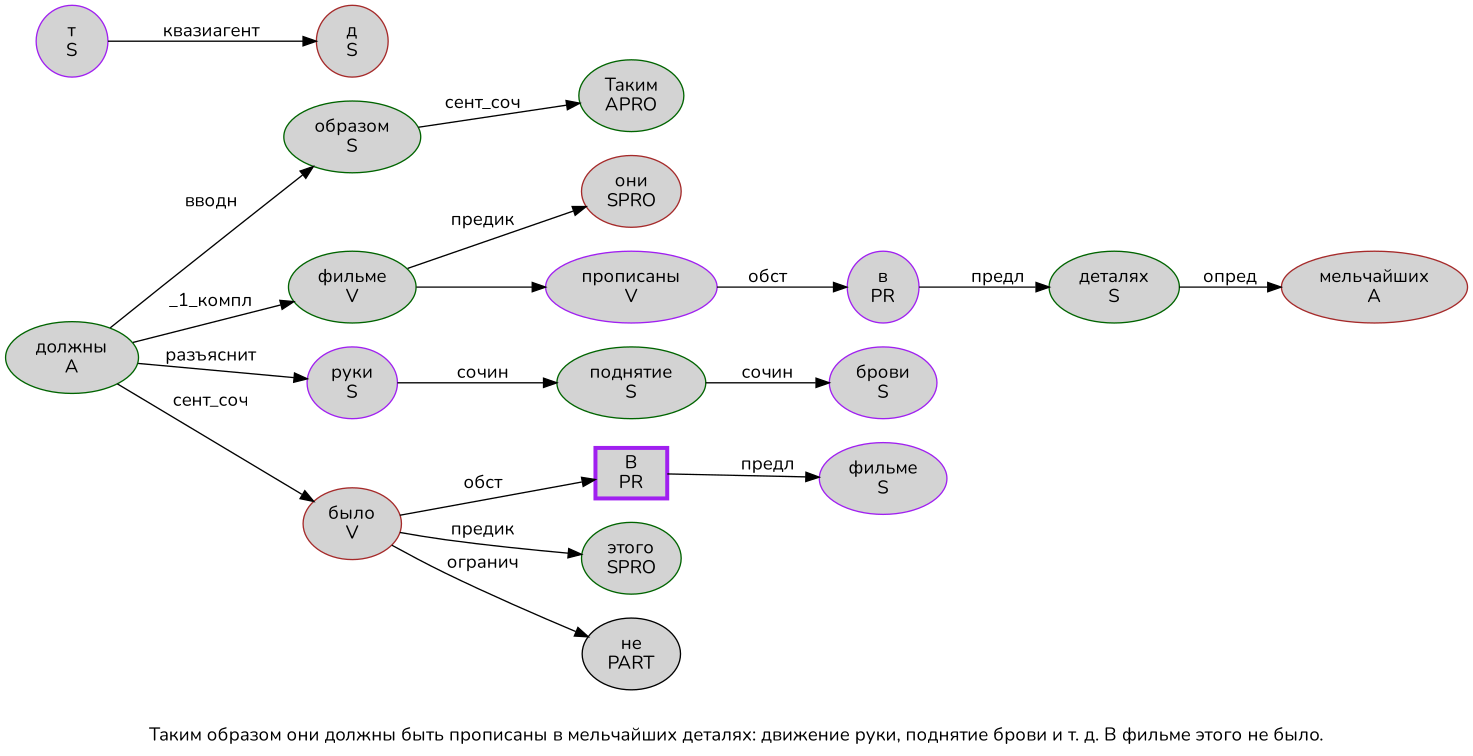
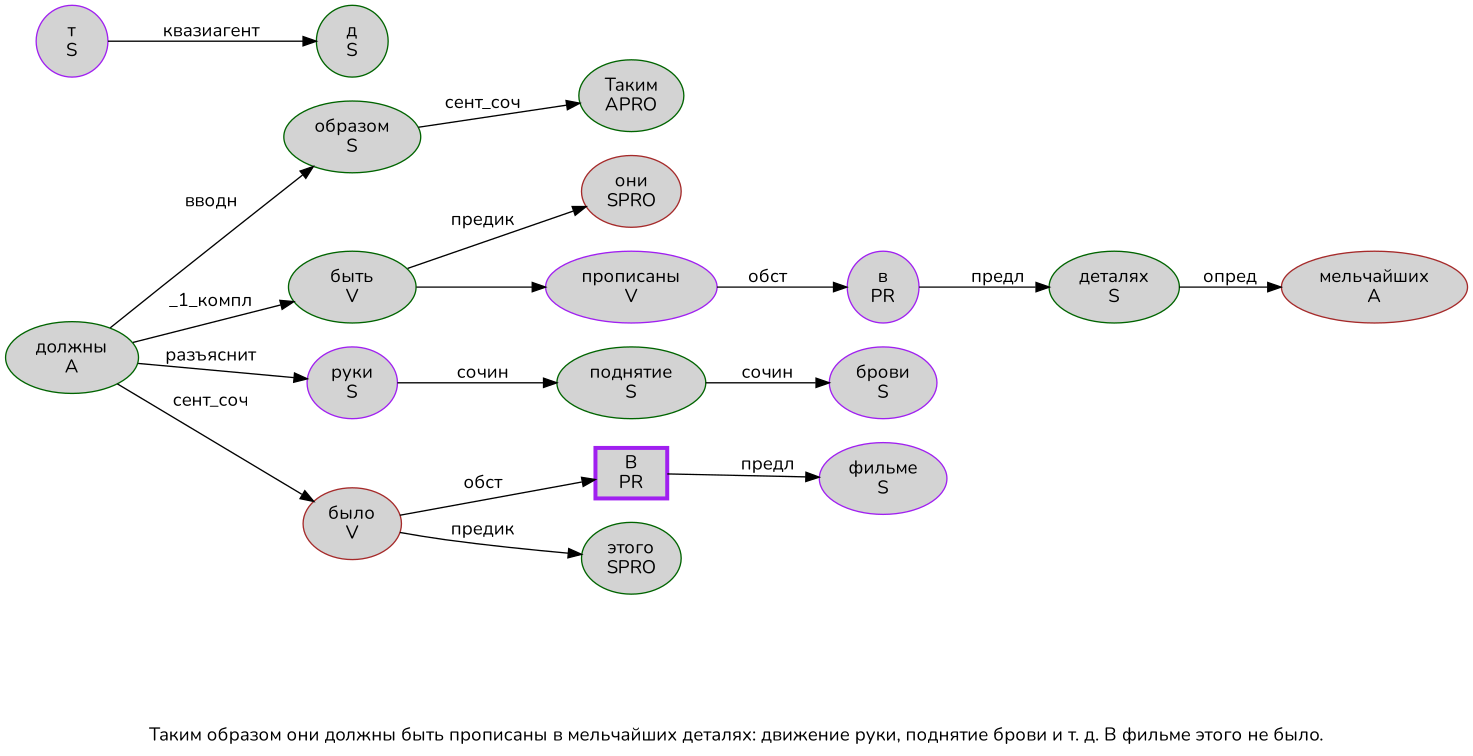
node "д S": color brown -> darkgreen
node "фильме V": label "фильме V" -> "быть V"
node "не PART": removed
